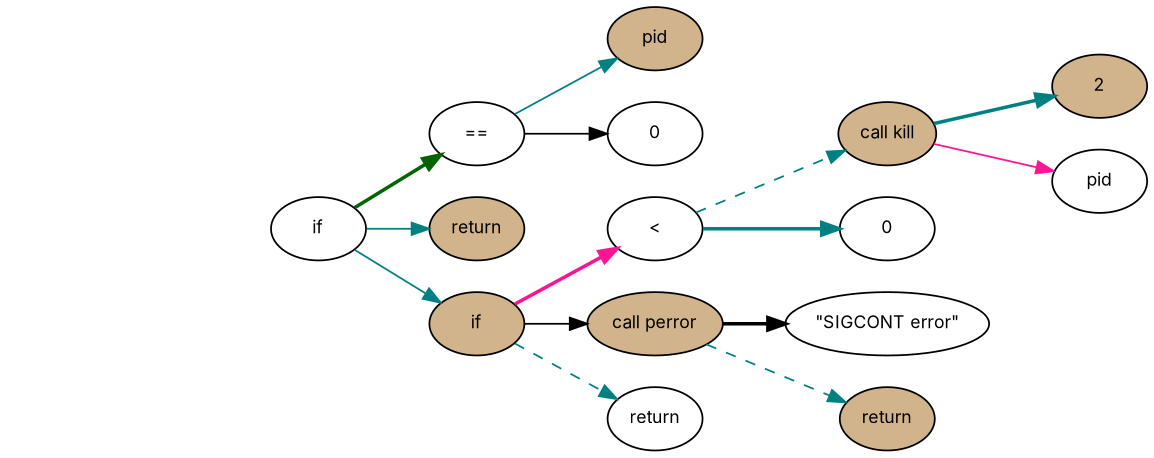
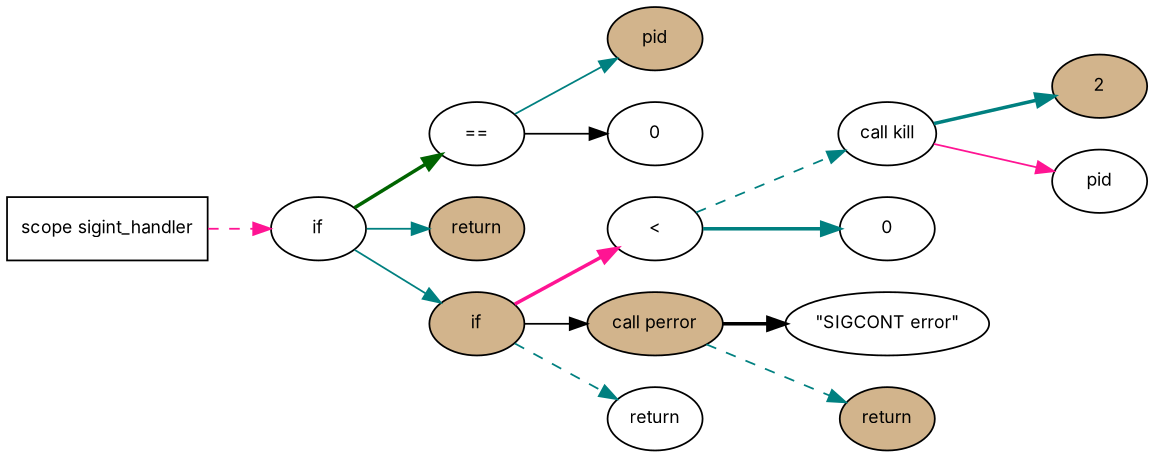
node "call kill": fillcolor tan -> white
node "scope sigint_handler": added
